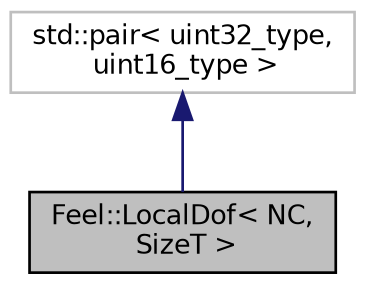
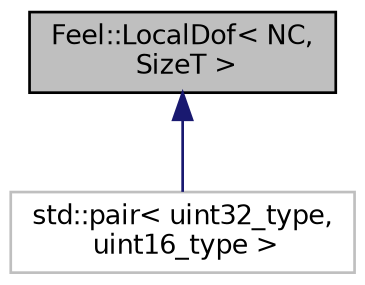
edge "Feel::LocalDof< NC, SizeT >" -> "std::pair< uint32_type, uint16_type >": reversed
